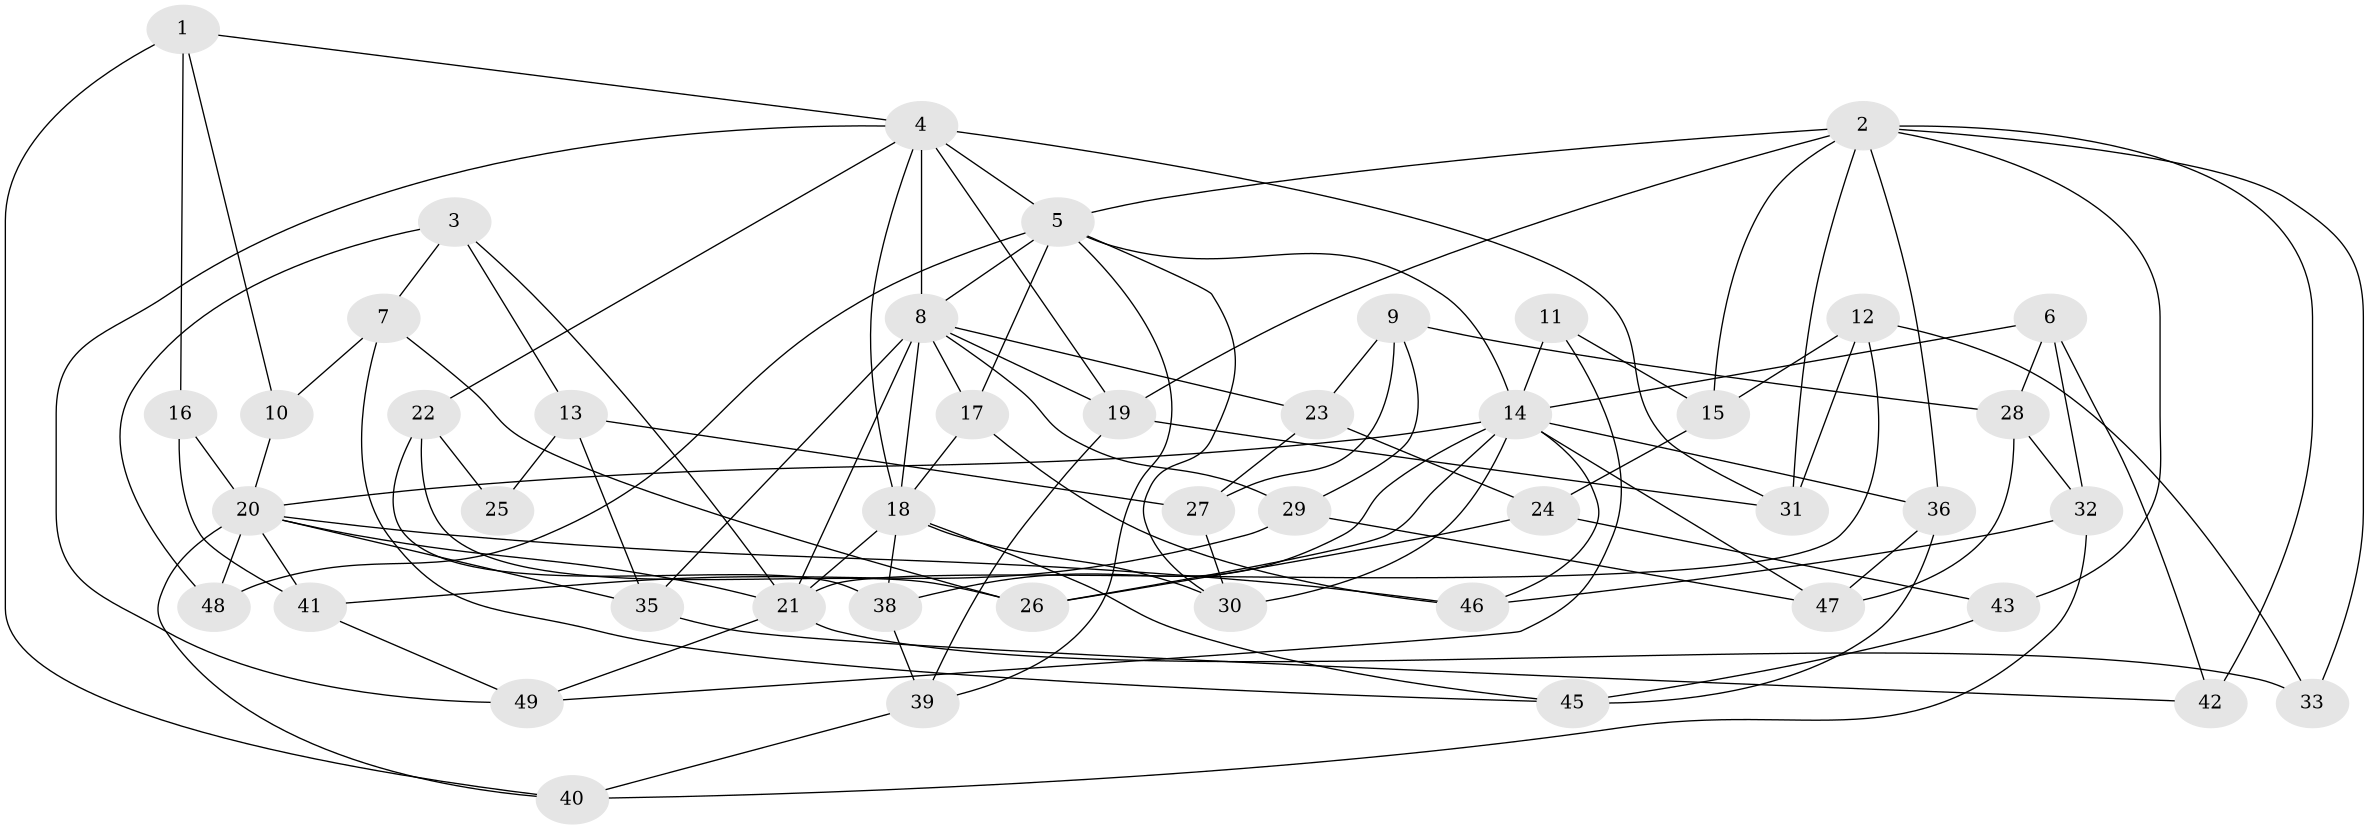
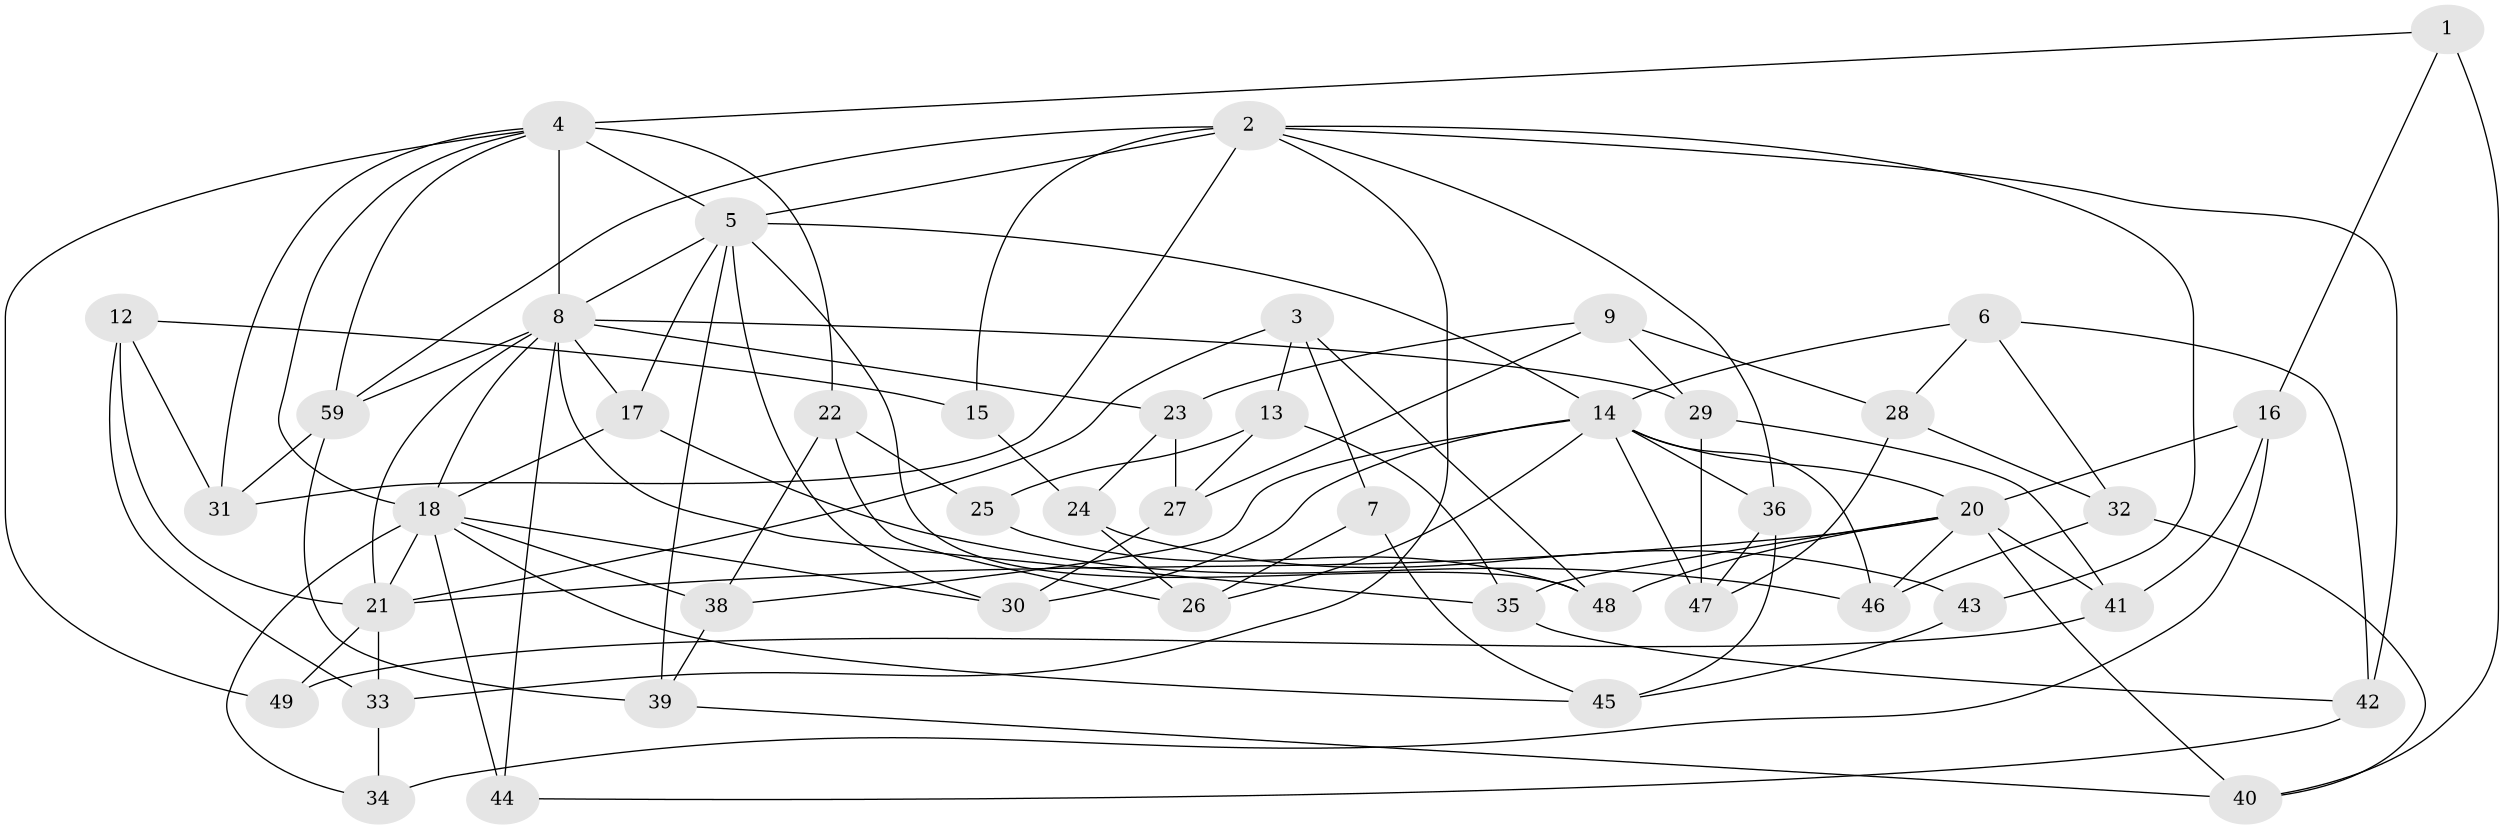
node "11": removed
node "10": removed
node "19": label "19" -> "59"
edge "25" -- "48": added
node "34": added
node "44": added
